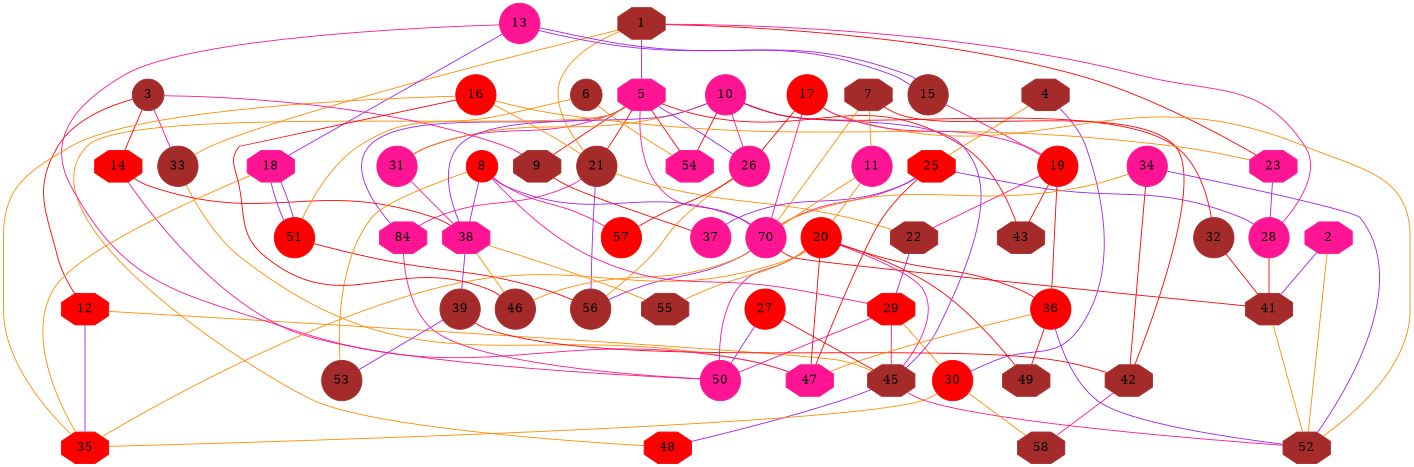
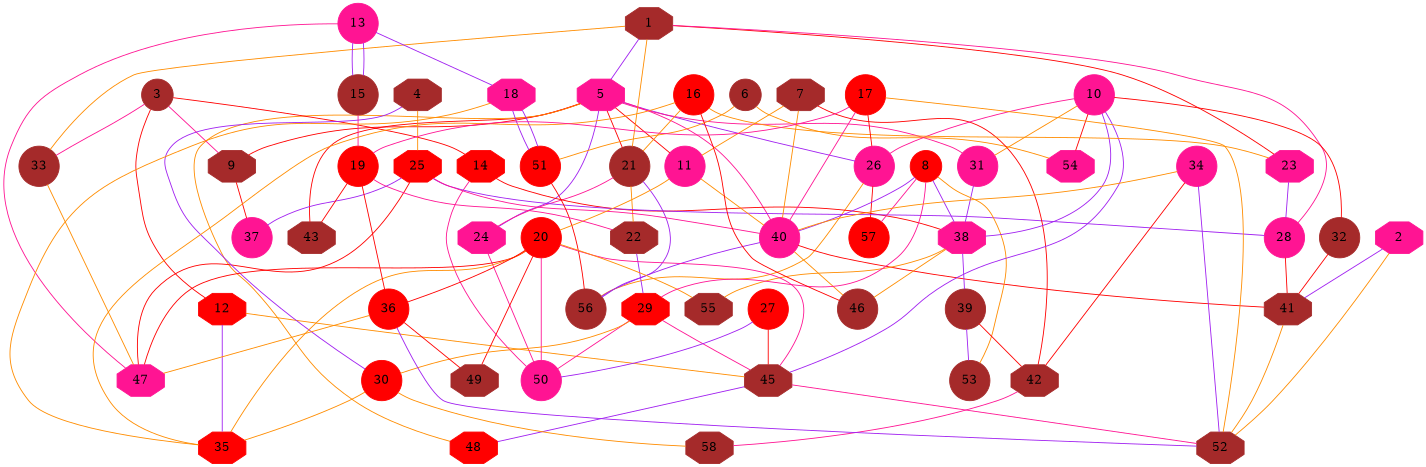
edge "5" -- "54": now "5" -- "11"
edge "31" -- "38": color deeppink -> purple
node "84": label "84" -> "24"
node "70": label "70" -> "40"
